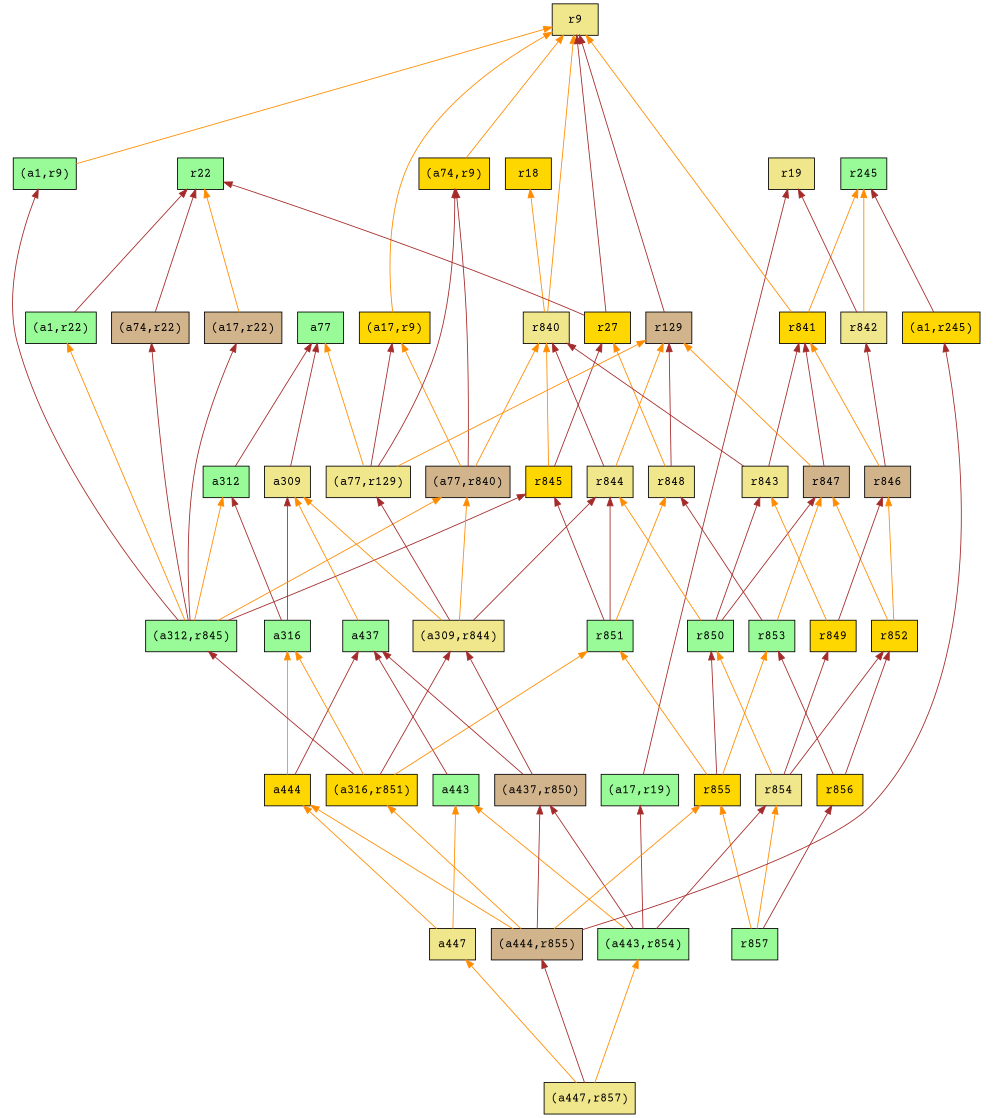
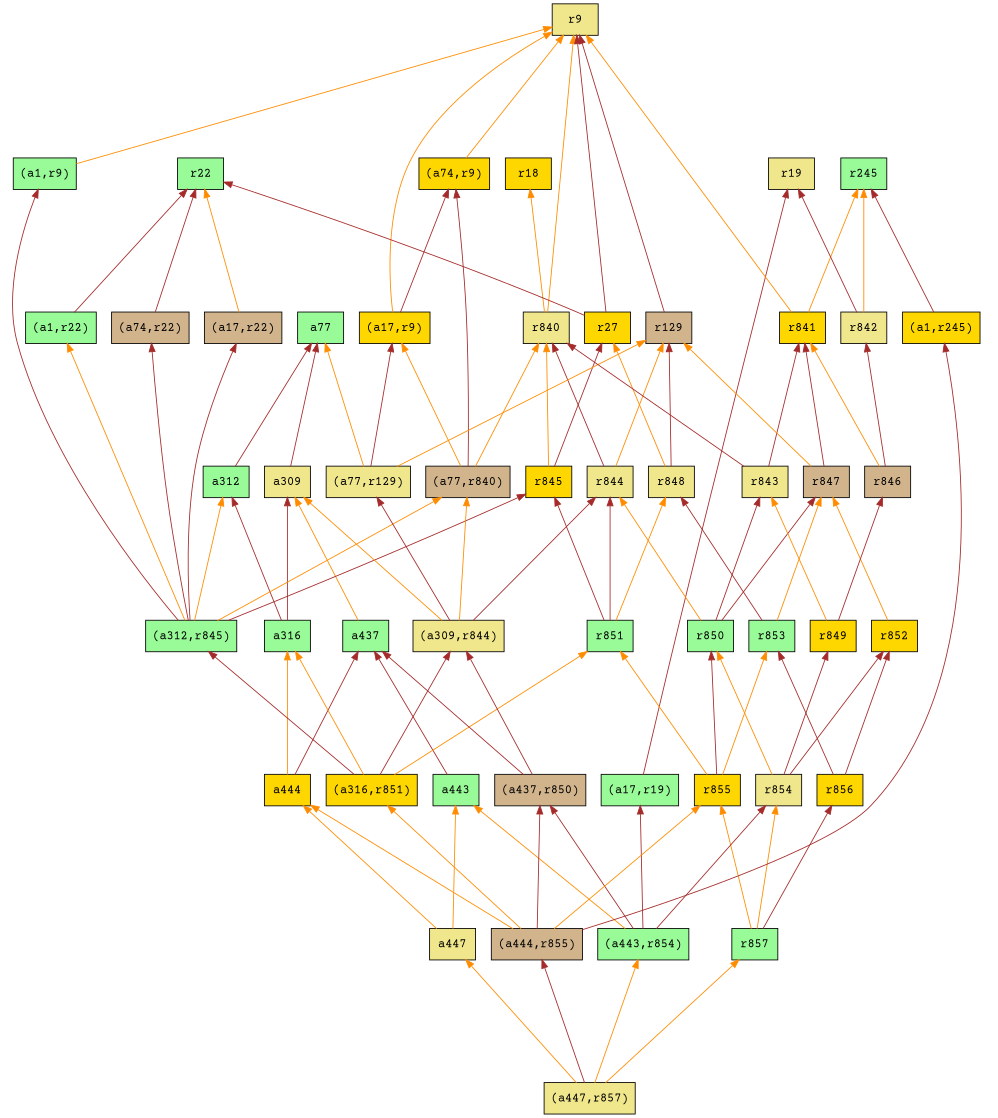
edge "(a77,r129)" -> "(a74,r9)": now "(a17,r9)" -> "(a74,r9)"
edge "r852" -> "r846": removed
edge "(a447,r857)" -> "r857": added
